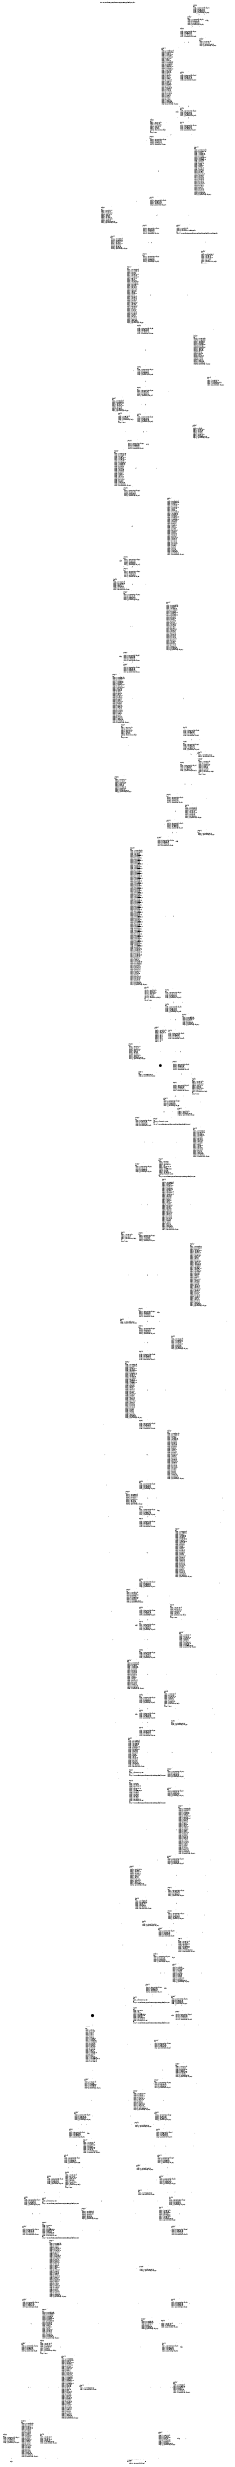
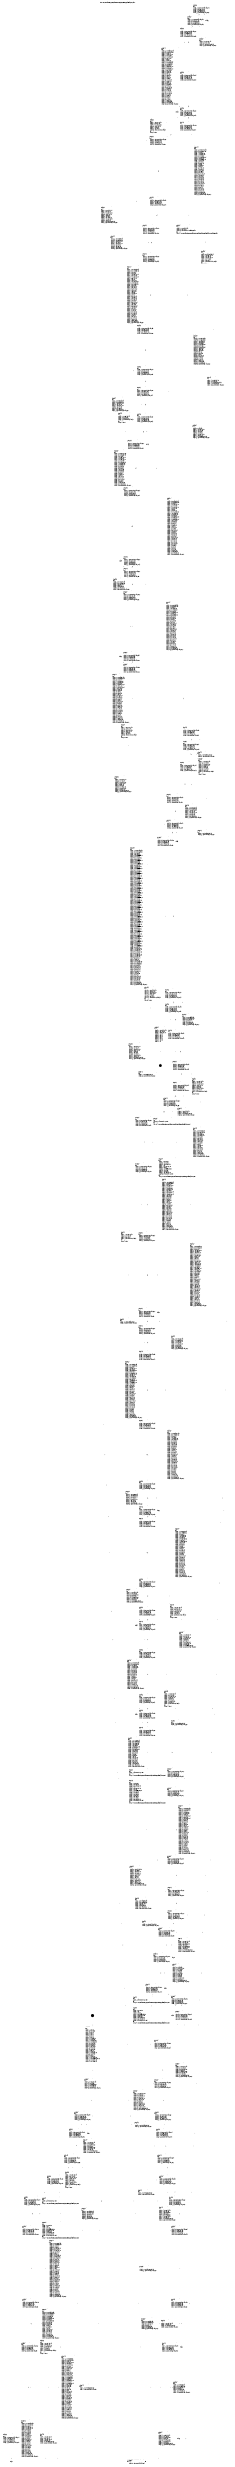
node "0x402a9d [15]": removed
